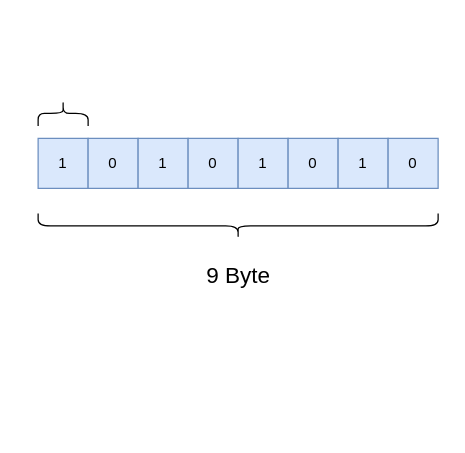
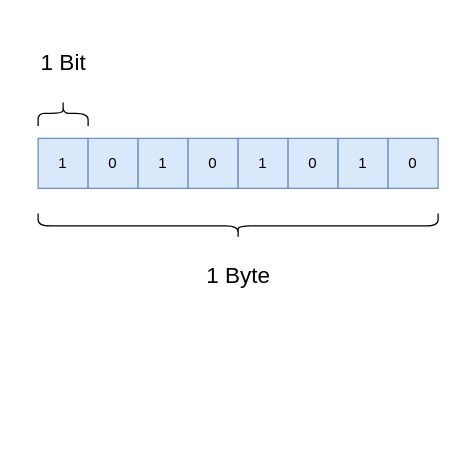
node "1 Bit": added
node "9 Byte": label "9 Byte" -> "1 Byte"
